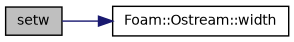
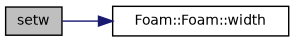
node "Foam::Ostream::width": label "Foam::Ostream::width" -> "Foam::Foam::width"
